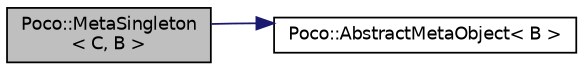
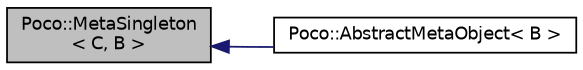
edge "Poco::MetaSingleton < C, B >" -> "Poco::AbstractMetaObject< B >": reversed
